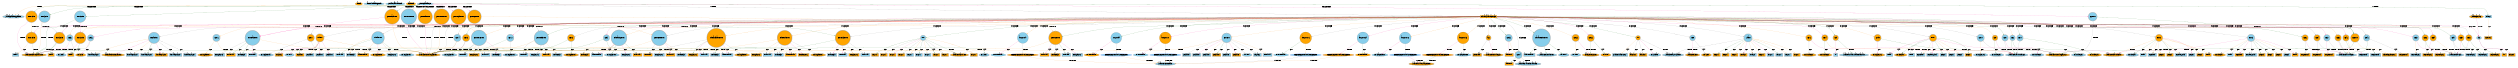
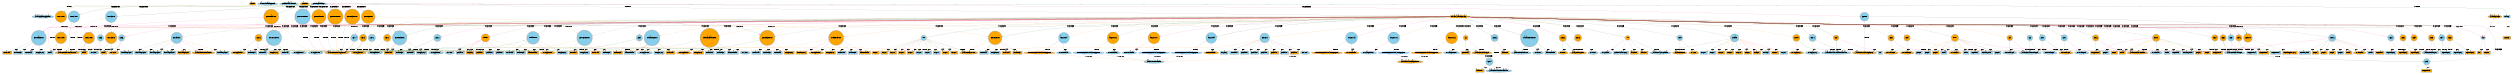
edge "void start(javafx.stage.Stage)" -> "VAR104": now "javafx.scene.control.Toggle" -> "VAR104"
edge "VAR48" -> "javafx.scene.chart.ValueAxis": reversed
